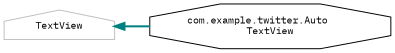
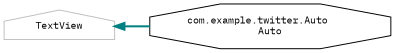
node "com.example.twitter.Auto TextView": label "com.example.twitter.Auto TextView" -> "com.example.twitter.Auto Auto"
